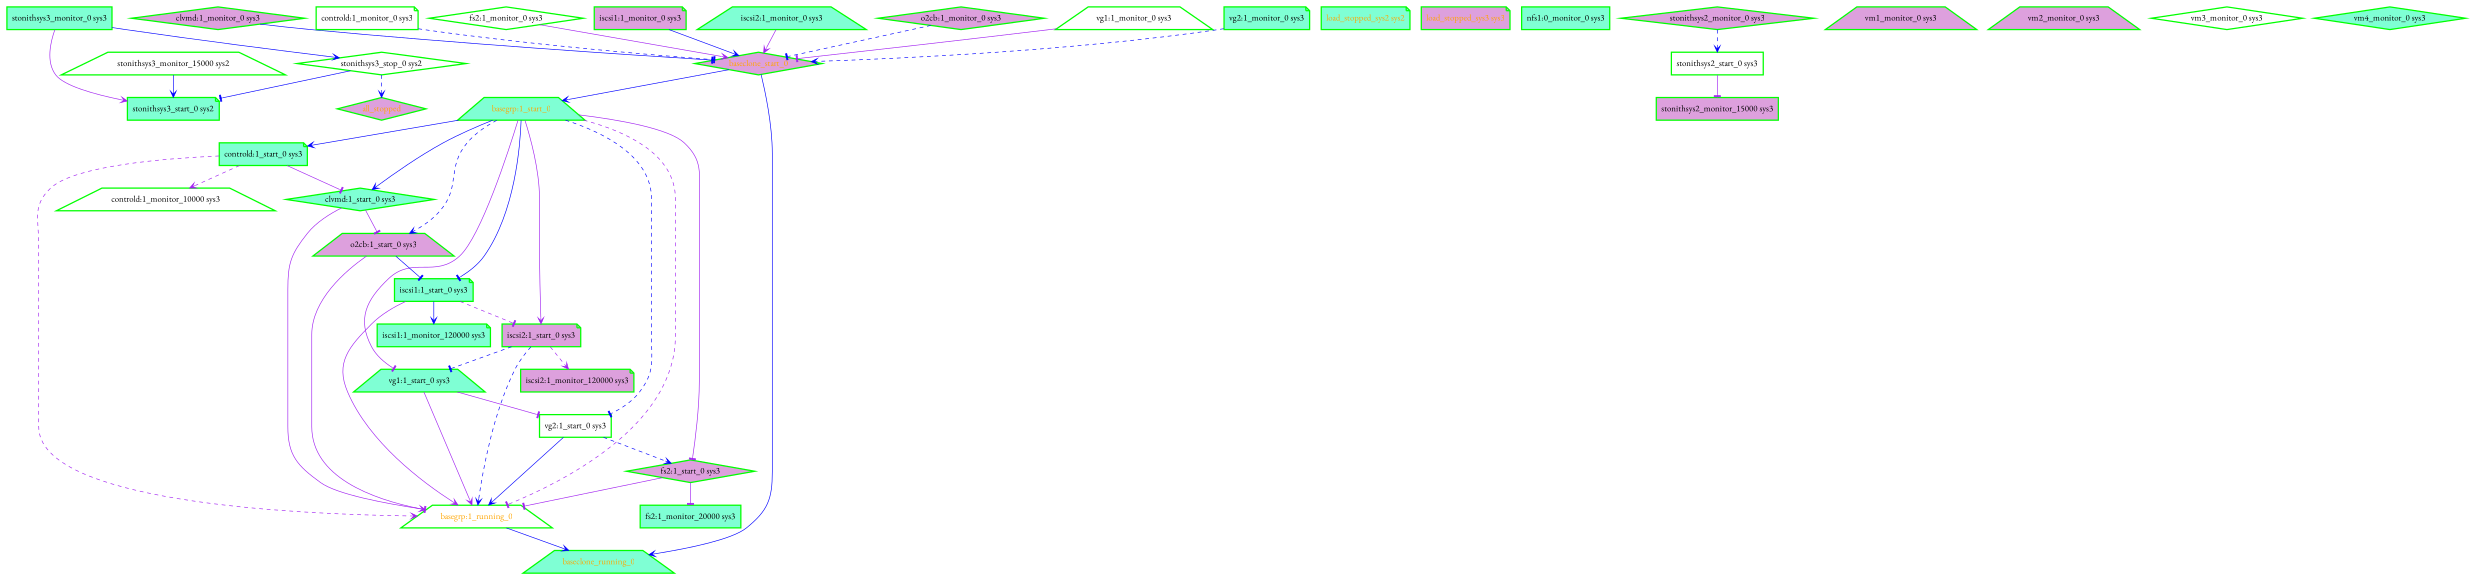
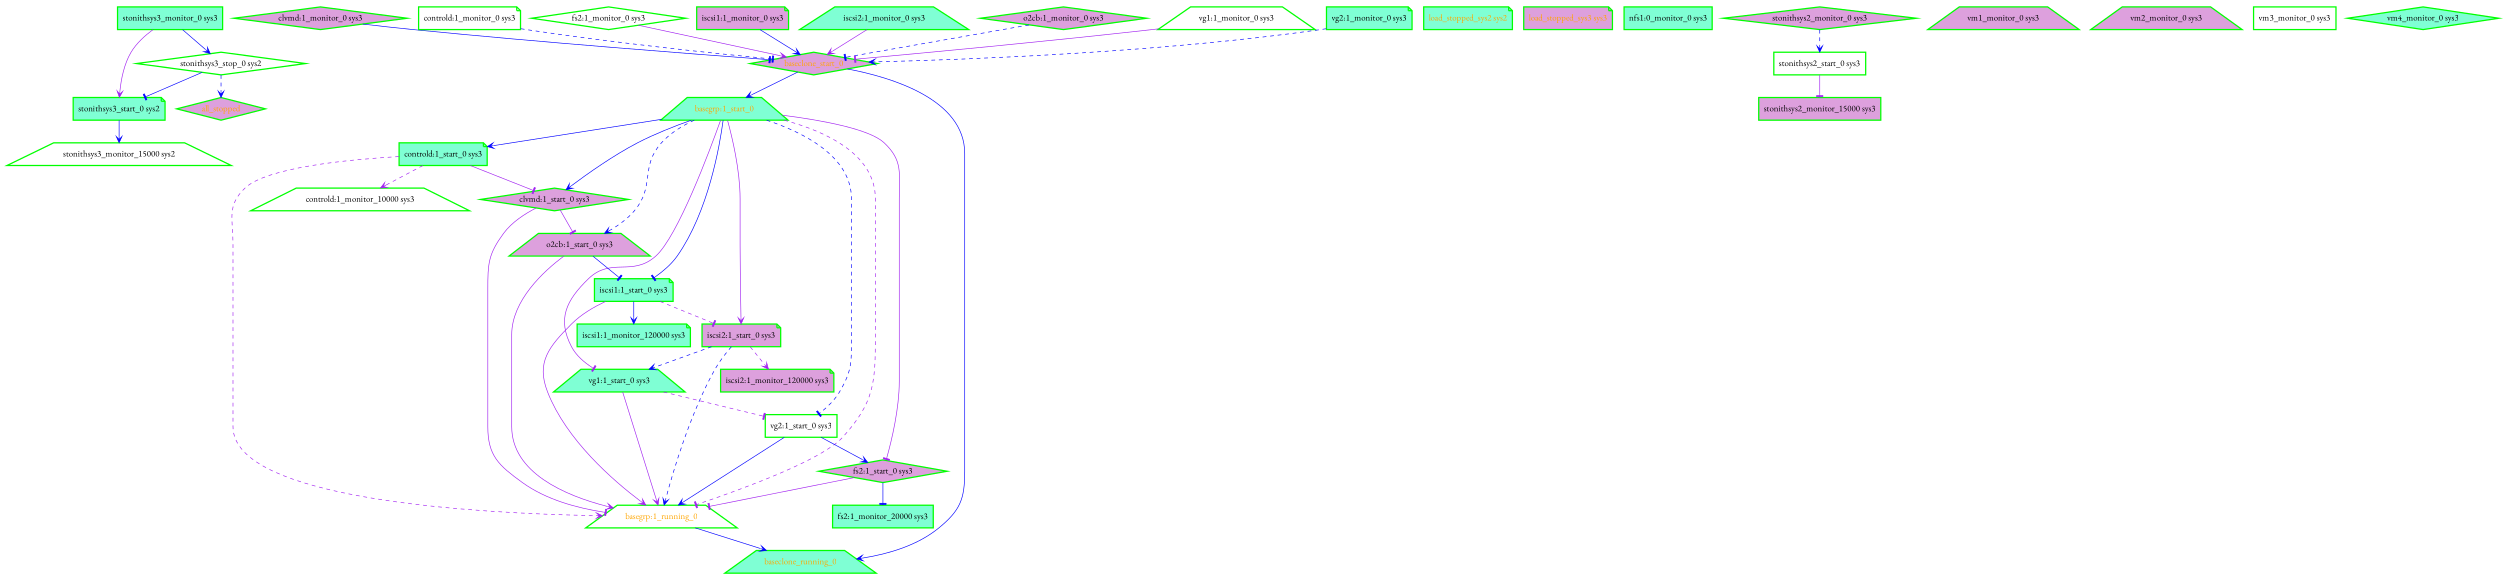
node "vm3_monitor_0 sys3": shape diamond -> box
edge "stonithsys3_monitor_15000 sys2" -> "stonithsys3_start_0 sys2": reversed
node "clvmd:1_start_0 sys3": fillcolor aquamarine -> plum
edge "iscsi2:1_start_0 sys3" -> "vg1:1_start_0 sys3": arrowhead tee -> vee
edge "vg1:1_start_0 sys3" -> "vg2:1_start_0 sys3": style solid -> dashed
edge "vg2:1_start_0 sys3" -> "fs2:1_start_0 sys3": style dashed -> solid
edge "fs2:1_start_0 sys3" -> "fs2:1_monitor_20000 sys3": color purple -> blue
